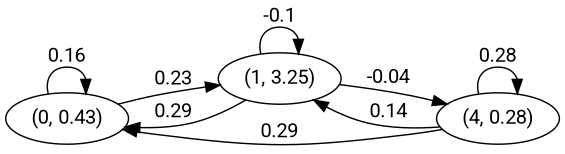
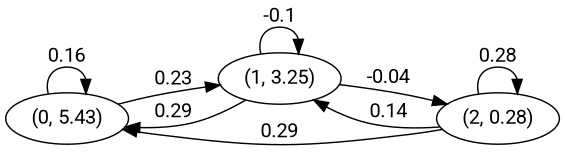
node "(0, 0.43)": label "(0, 0.43)" -> "(0, 5.43)"
node "(4, 0.28)": label "(4, 0.28)" -> "(2, 0.28)"
